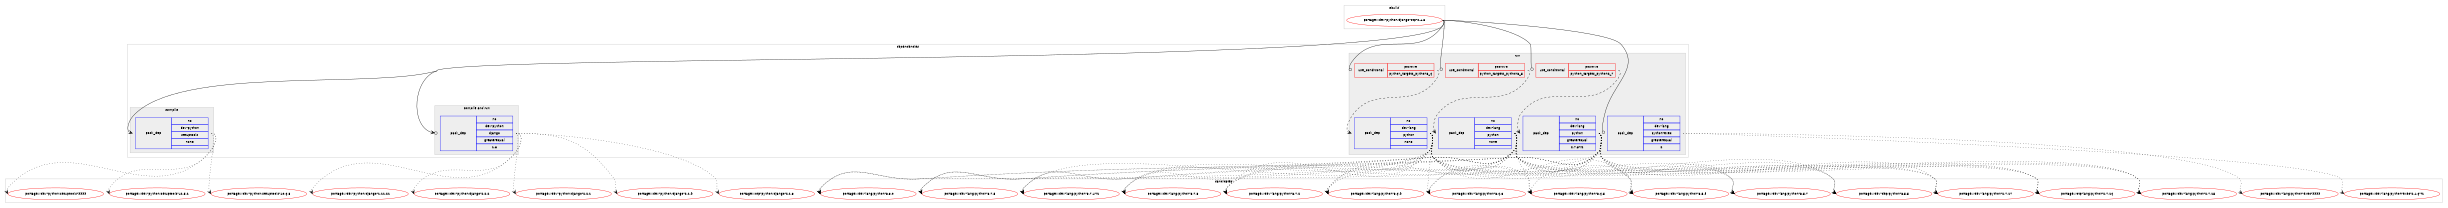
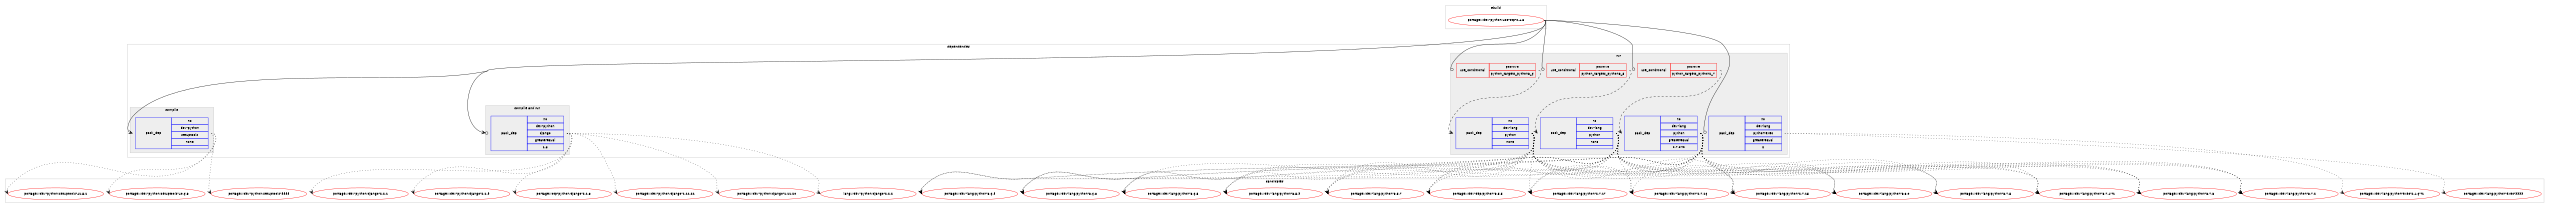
node "portage://dev-python/django-otp-0.4.3": label "portage://dev-python/django-otp-0.4.3" -> "portage://dev-python/use-otp-0.4.3"
node "portage://dev-python/django-2.2.2": label "portage://dev-python/django-2.2.2" -> "lang://dev-python/django-2.2.2"
node "portage://dev-python/django-1.11.20": added
node "portage://otp-lang/python-2.7.16": label "portage://otp-lang/python-2.7.16" -> "portage://dev-lang/python-2.7.16"
